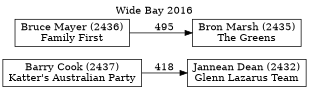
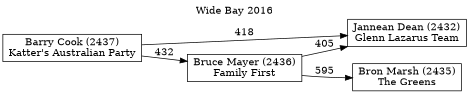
edge "Bruce Mayer (2436) Family First" -> "Bron Marsh (2435) The Greens": label "495" -> "595"
edge "Bruce Mayer (2436) Family First" -> "Jannean Dean (2432) Glenn Lazarus Team": added, label "405"
edge "Barry Cook (2437) Katter's Australian Party" -> "Bruce Mayer (2436) Family First": added, label "432"
